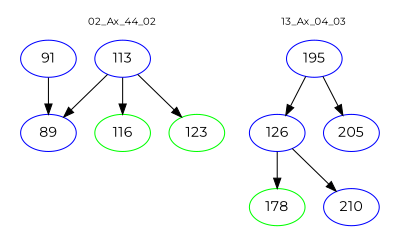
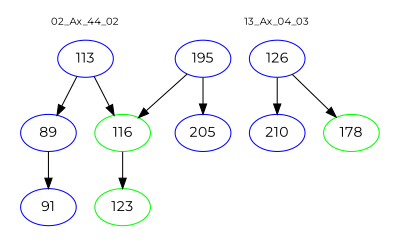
edge "91" -> "89": reversed
edge "195" -> "126": now "195" -> "116"
edge "113" -> "123": now "116" -> "123"
